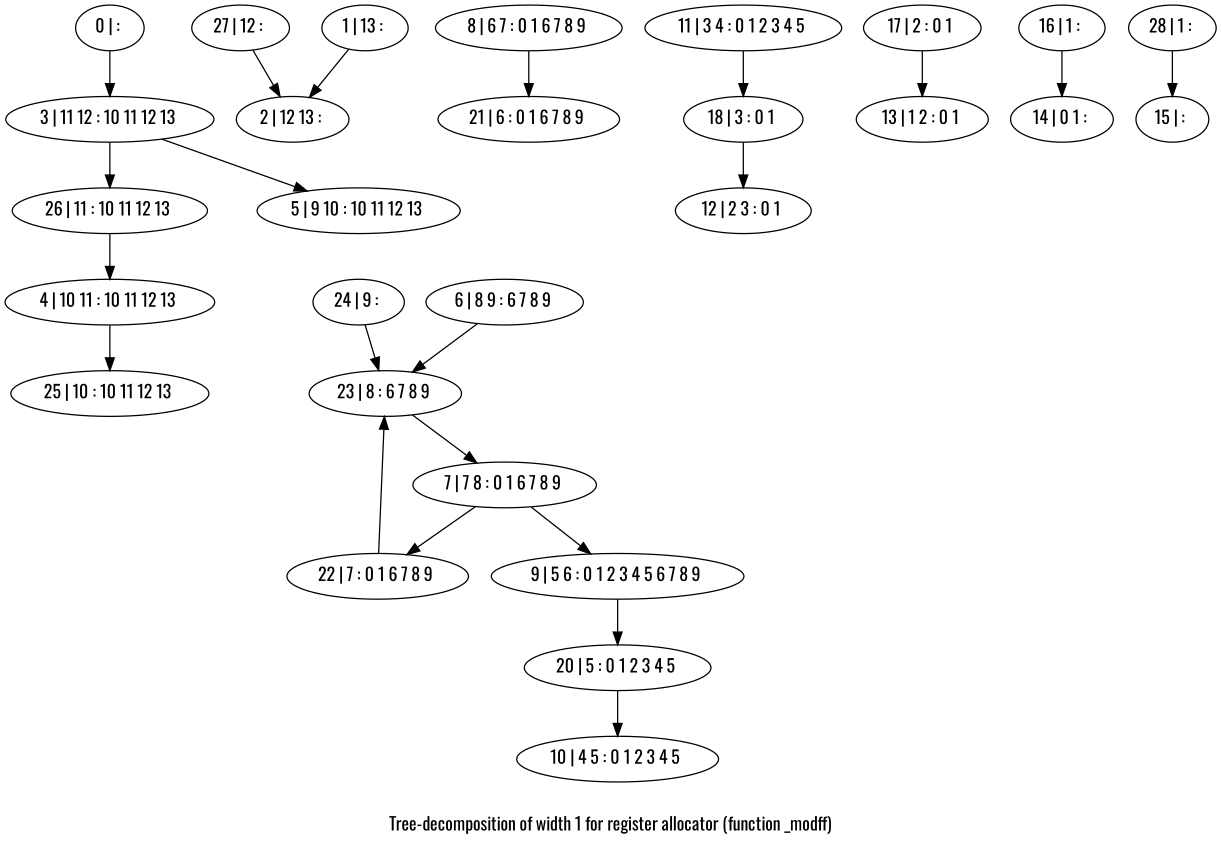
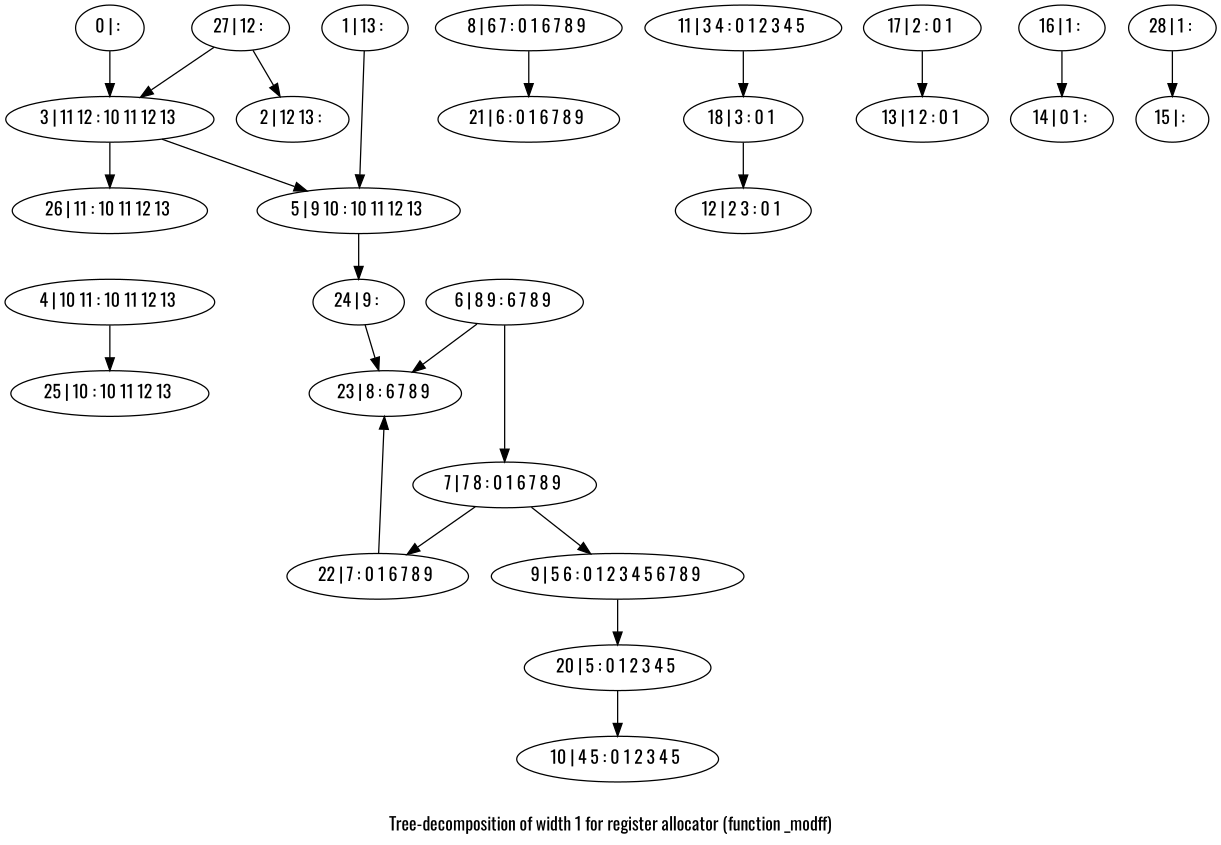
edge "1 | 13 :" -> "2 | 12 13 :": now "1 | 13 :" -> "5 | 9 10 : 10 11 12 13"
edge "27 | 12 :" -> "3 | 11 12 : 10 11 12 13": added
edge "26 | 11 : 10 11 12 13" -> "4 | 10 11 : 10 11 12 13": removed
edge "5 | 9 10 : 10 11 12 13" -> "24 | 9 :": added
edge "23 | 8 : 6 7 8 9" -> "7 | 7 8 : 0 1 6 7 8 9": now "6 | 8 9 : 6 7 8 9" -> "7 | 7 8 : 0 1 6 7 8 9"
